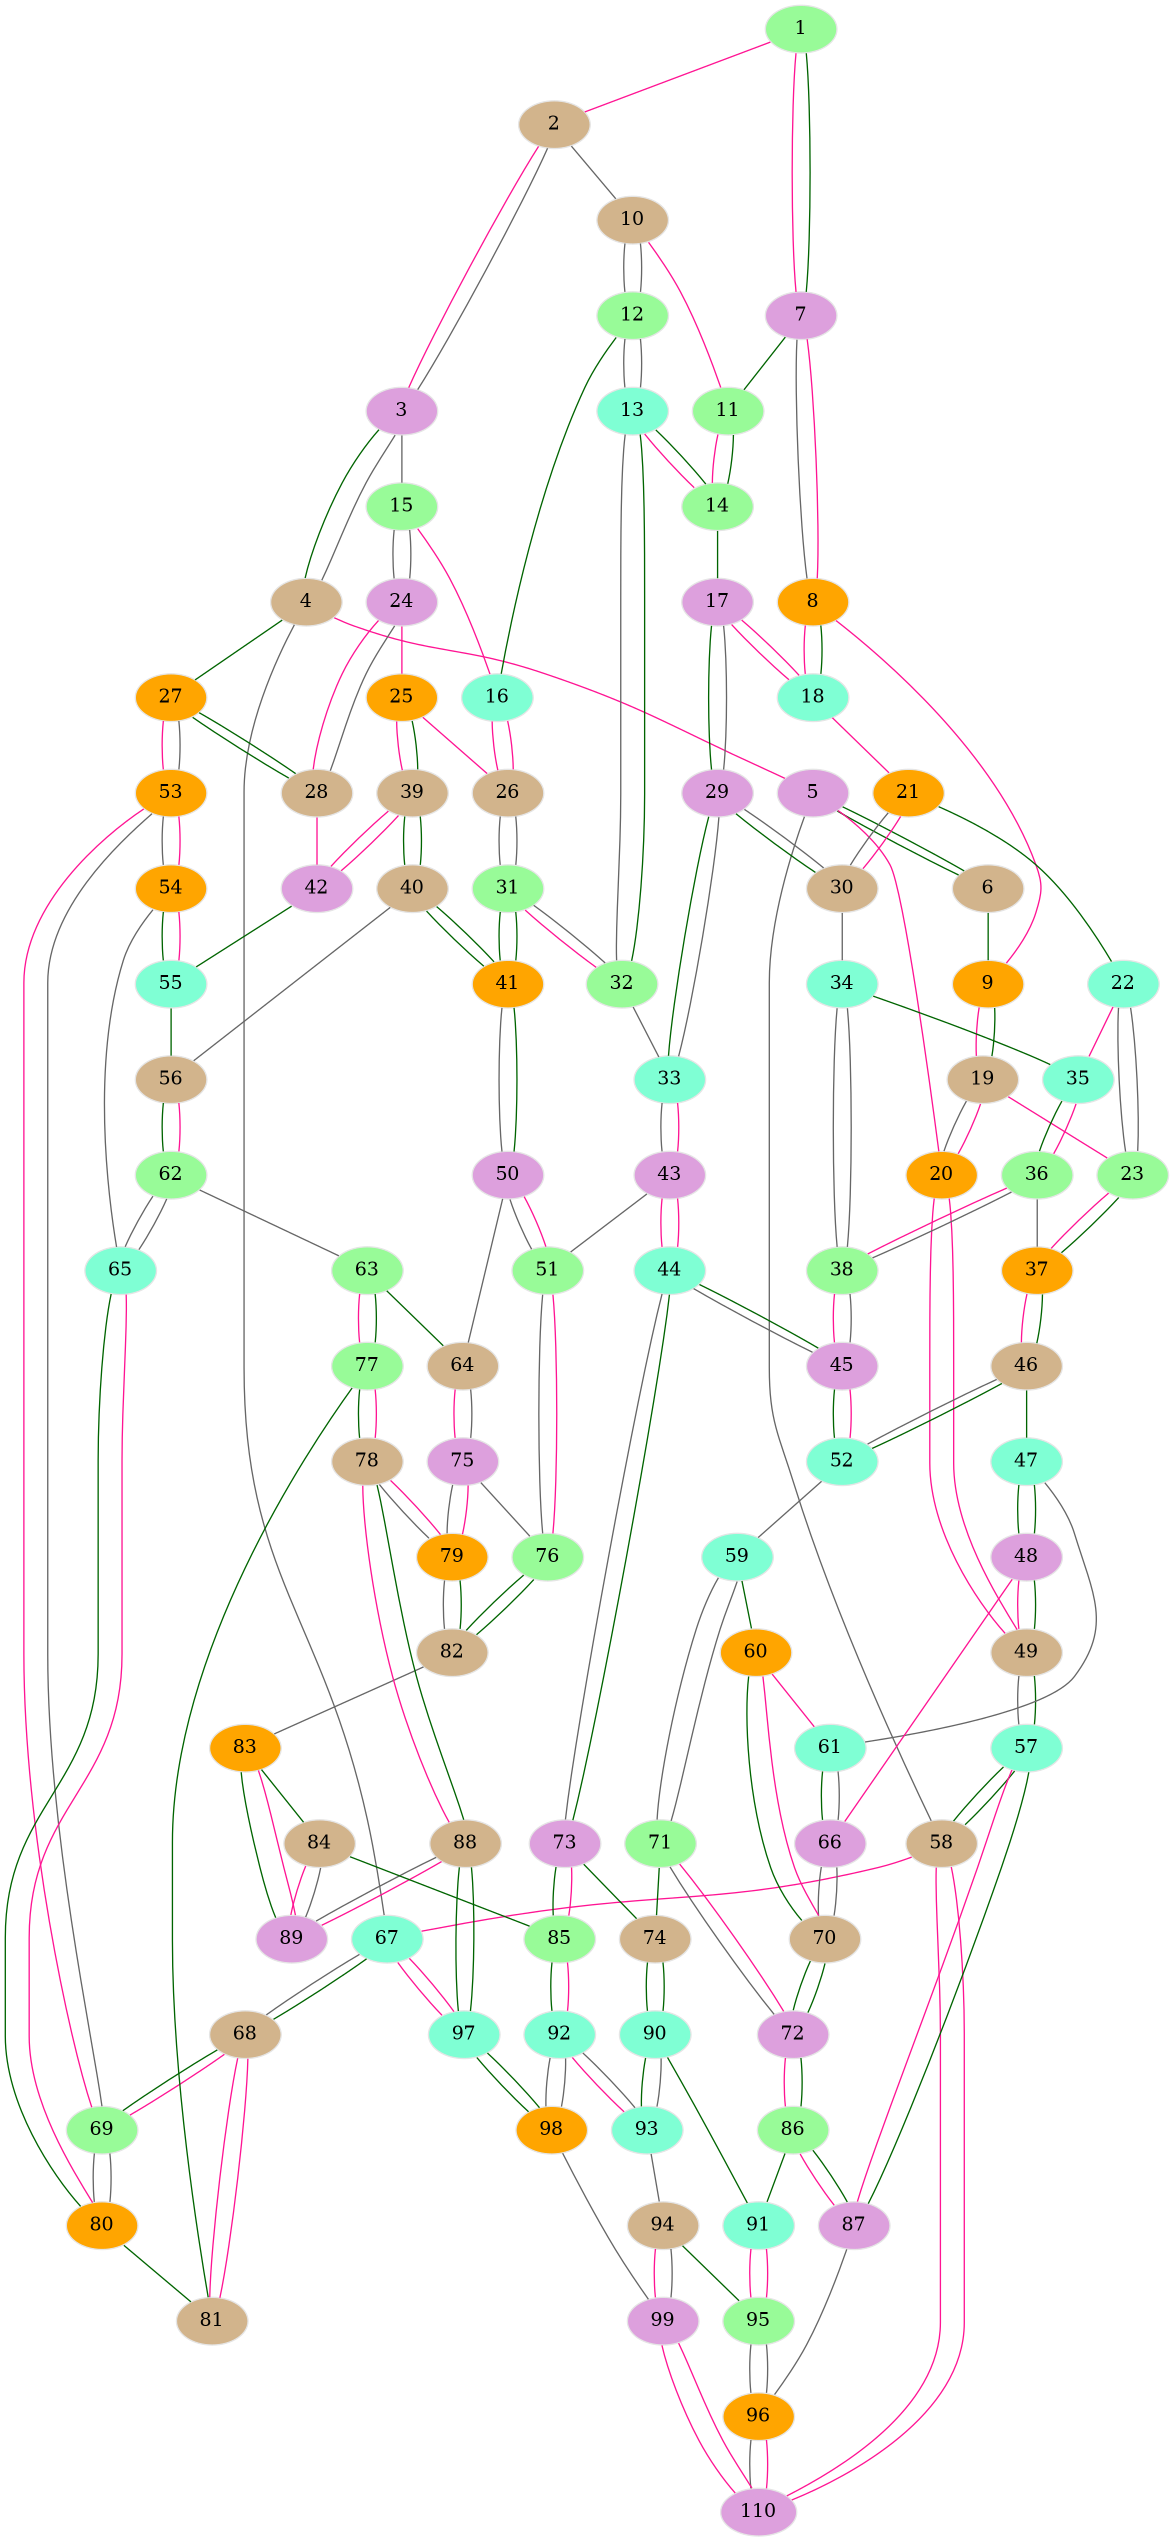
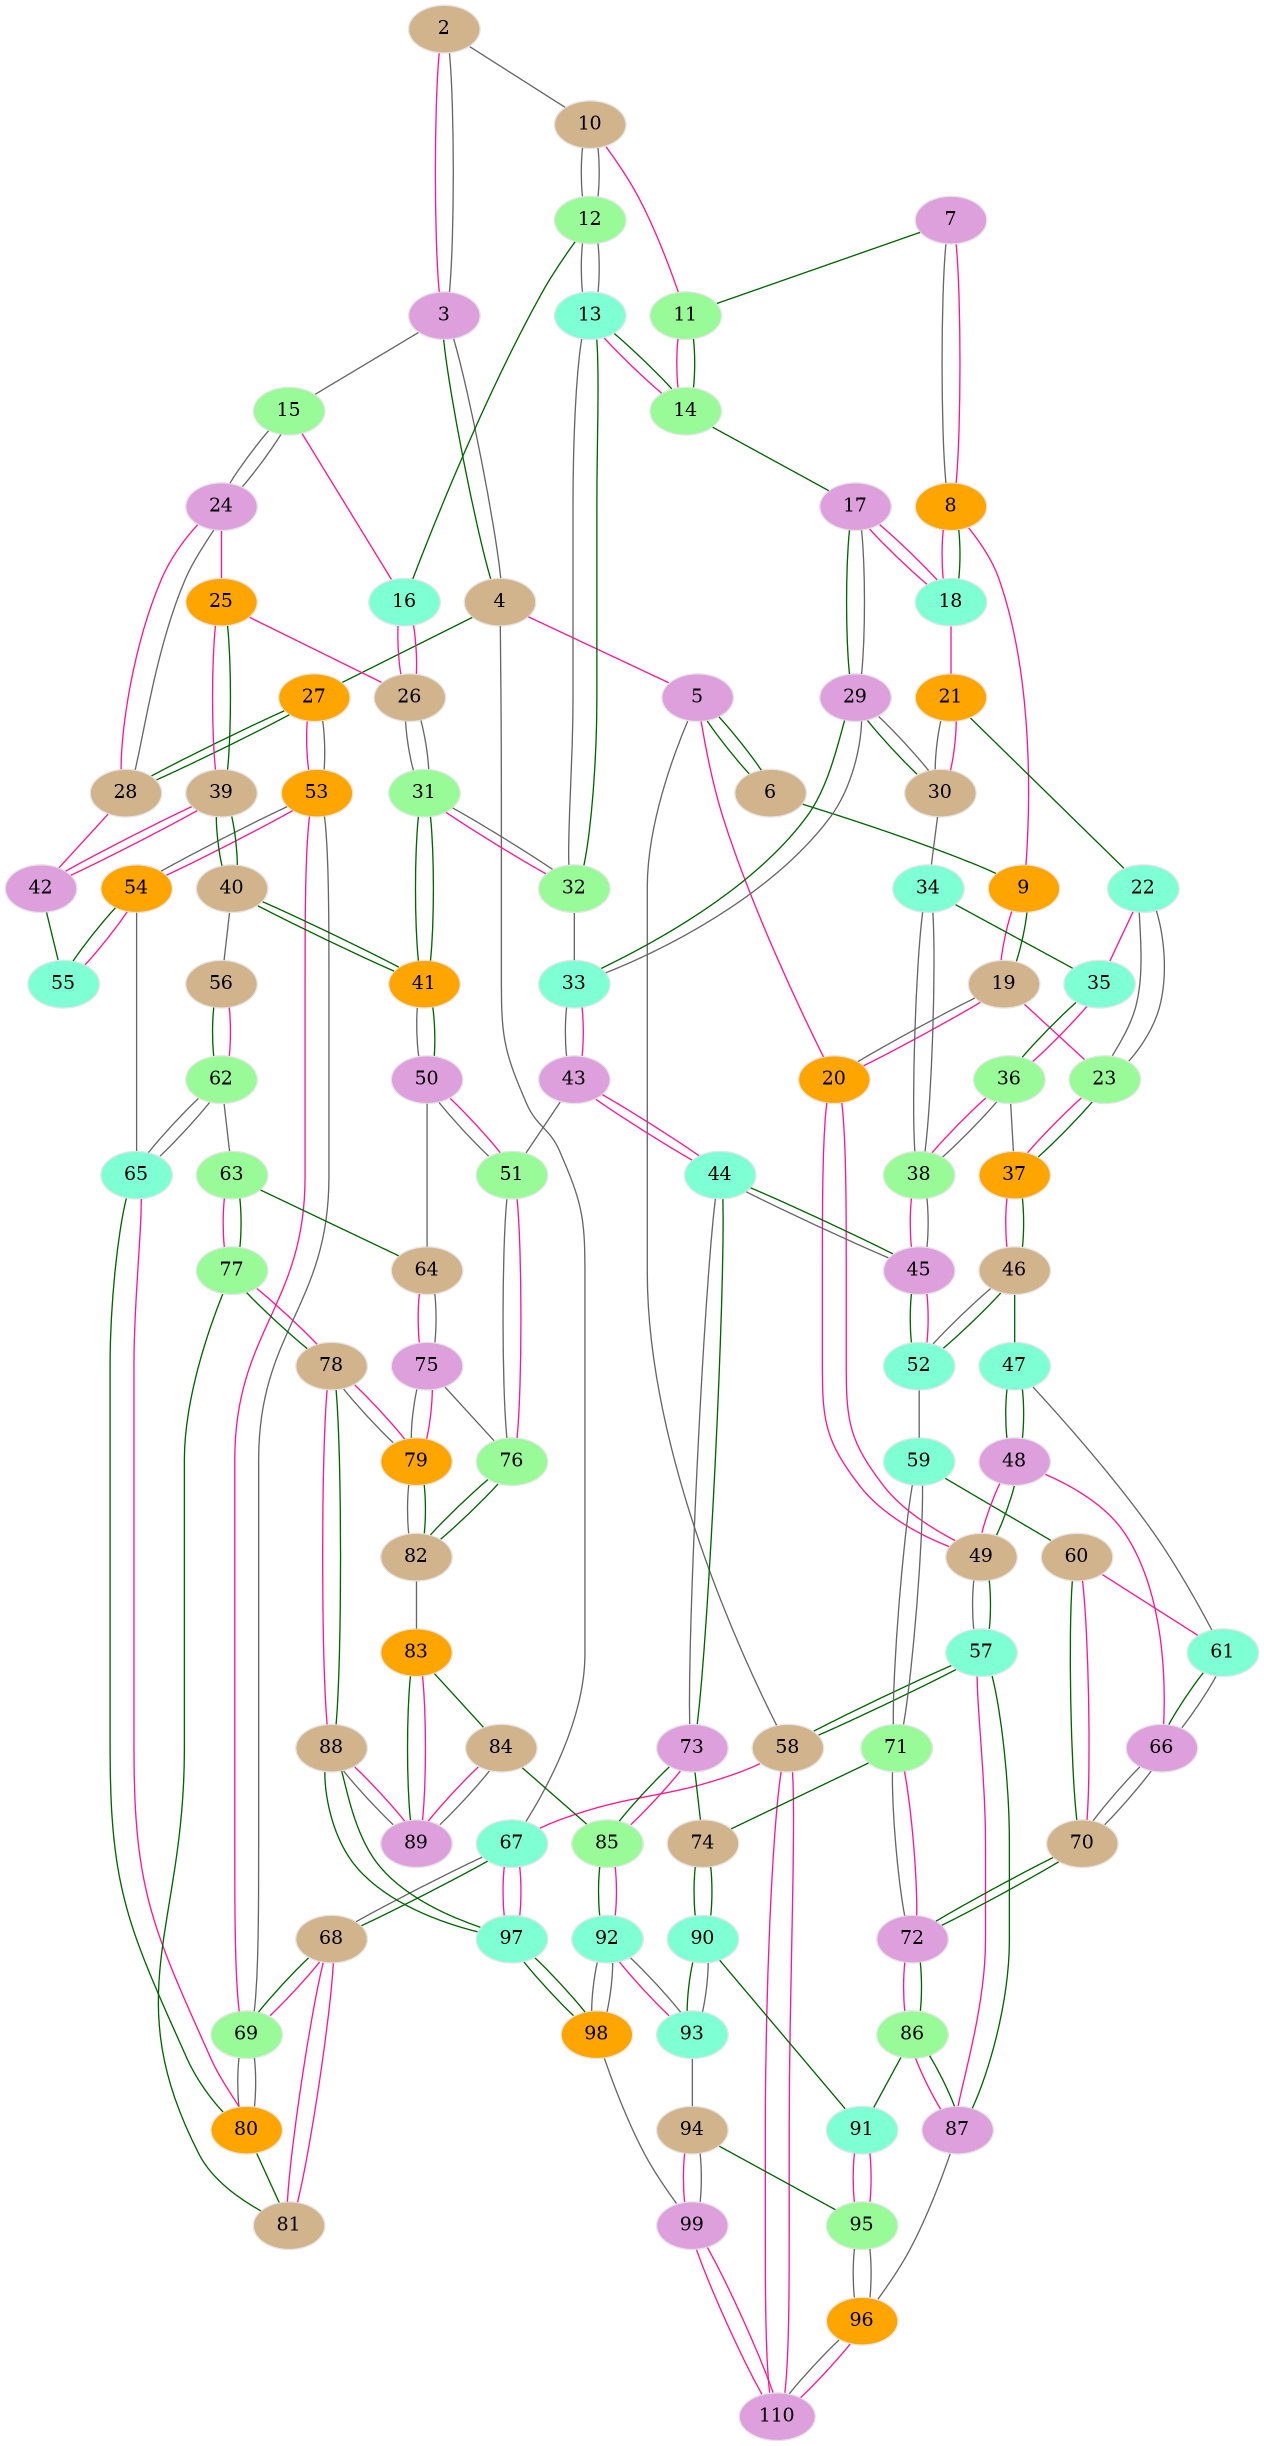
node "1": removed
edge "55" -- "56": removed
node "60": fillcolor orange -> tan
